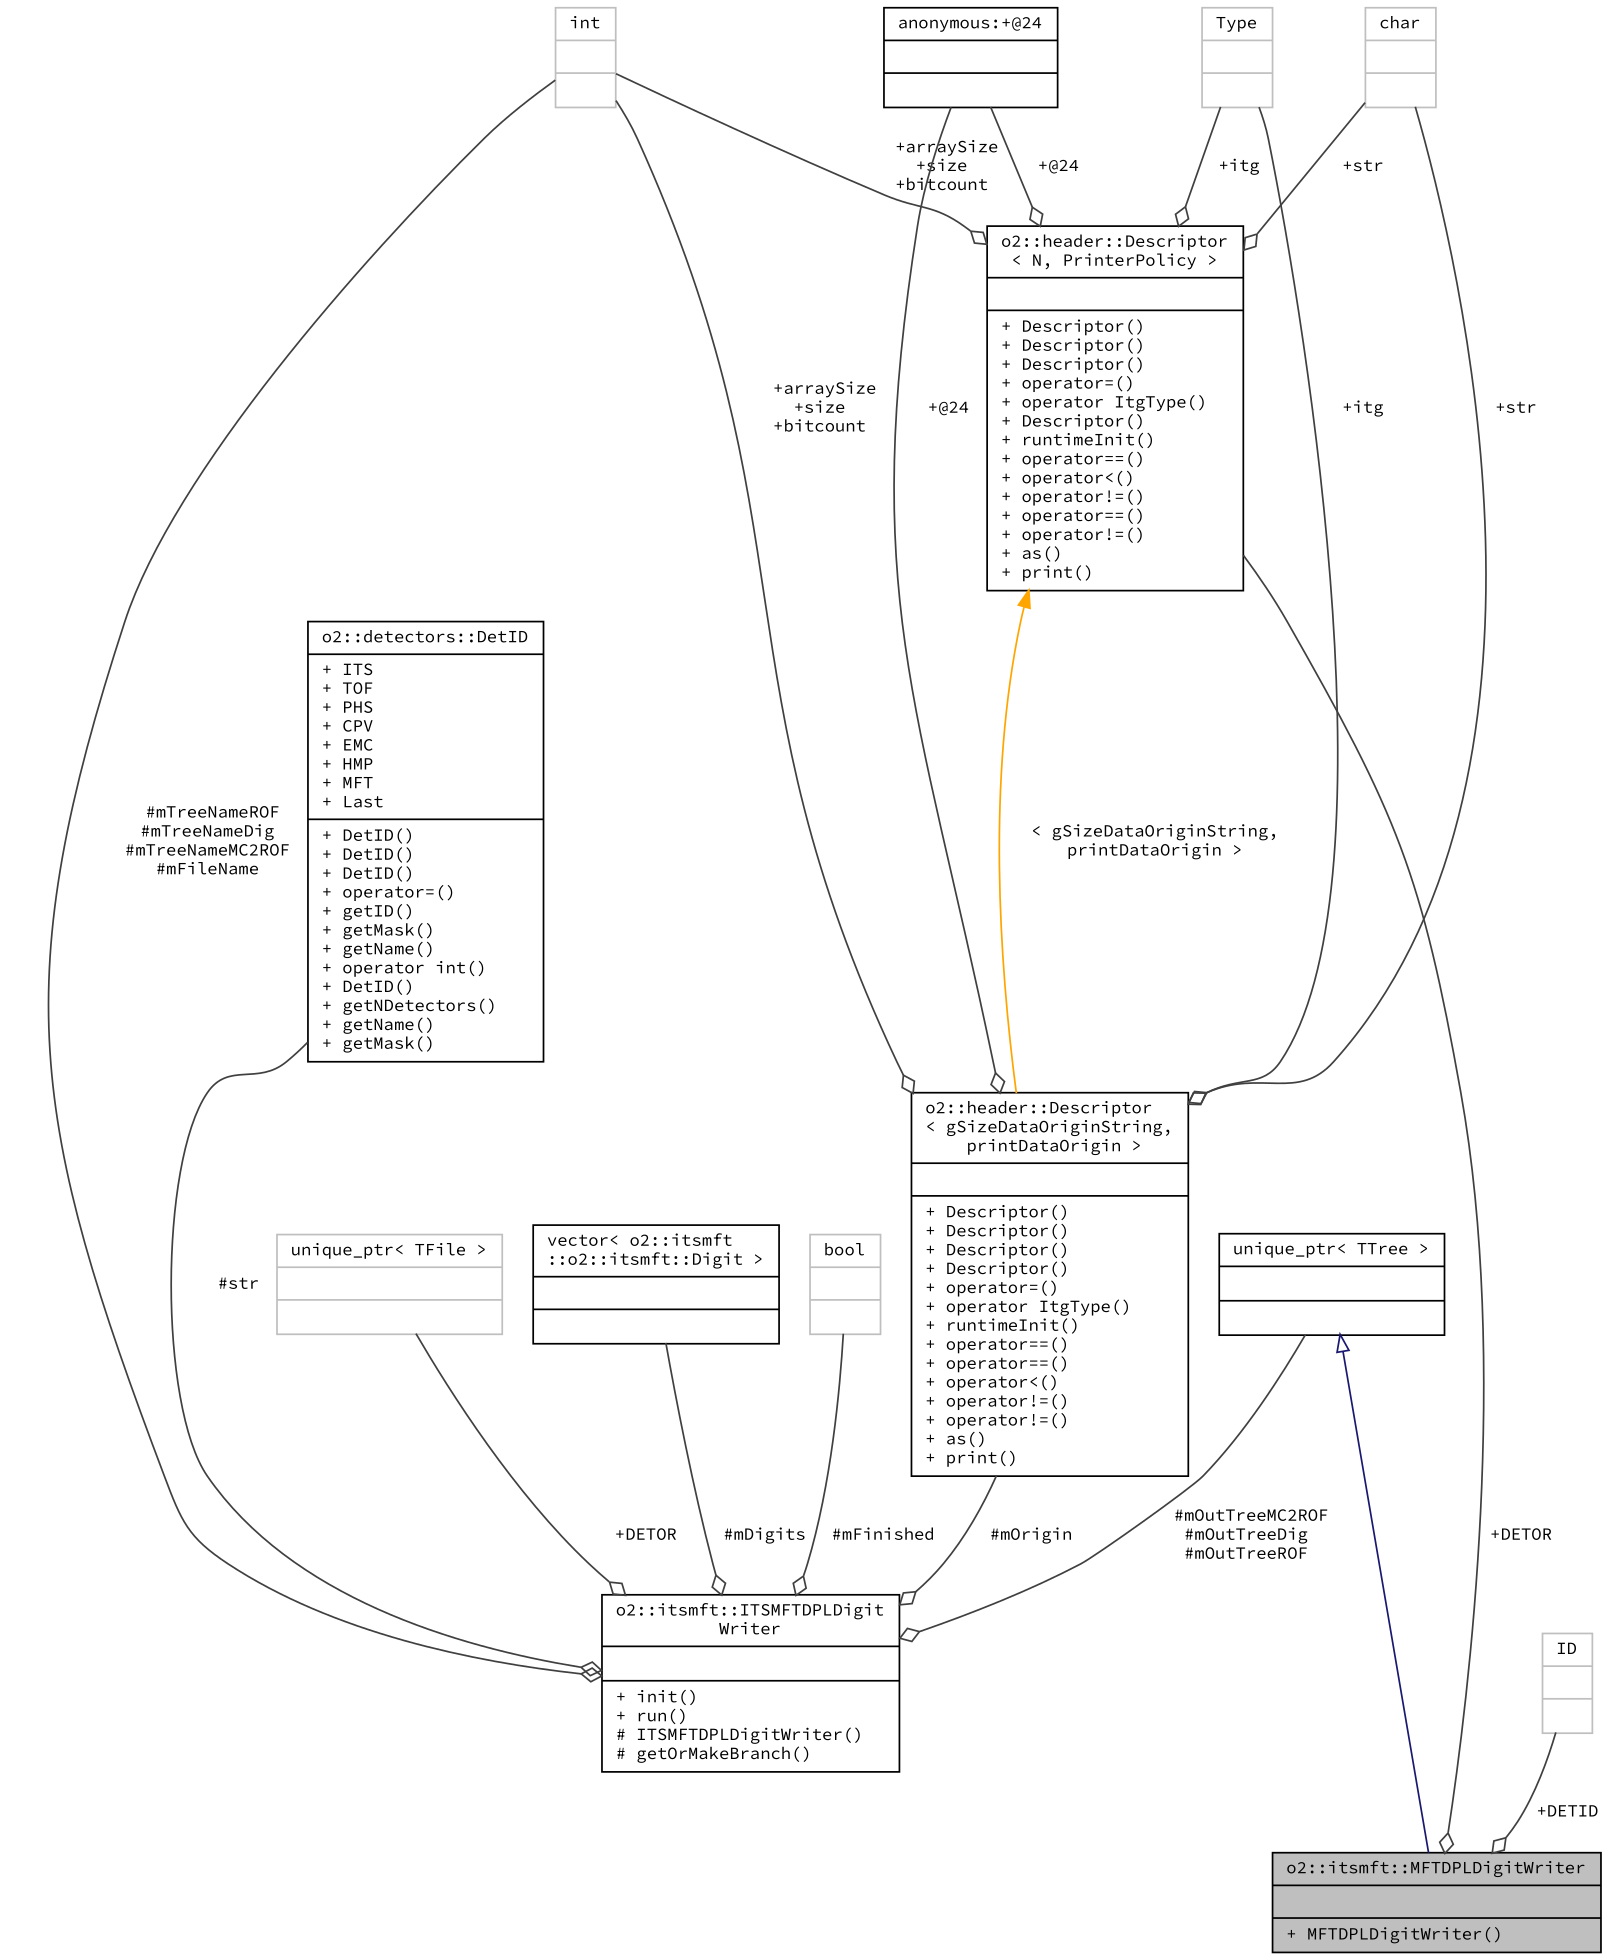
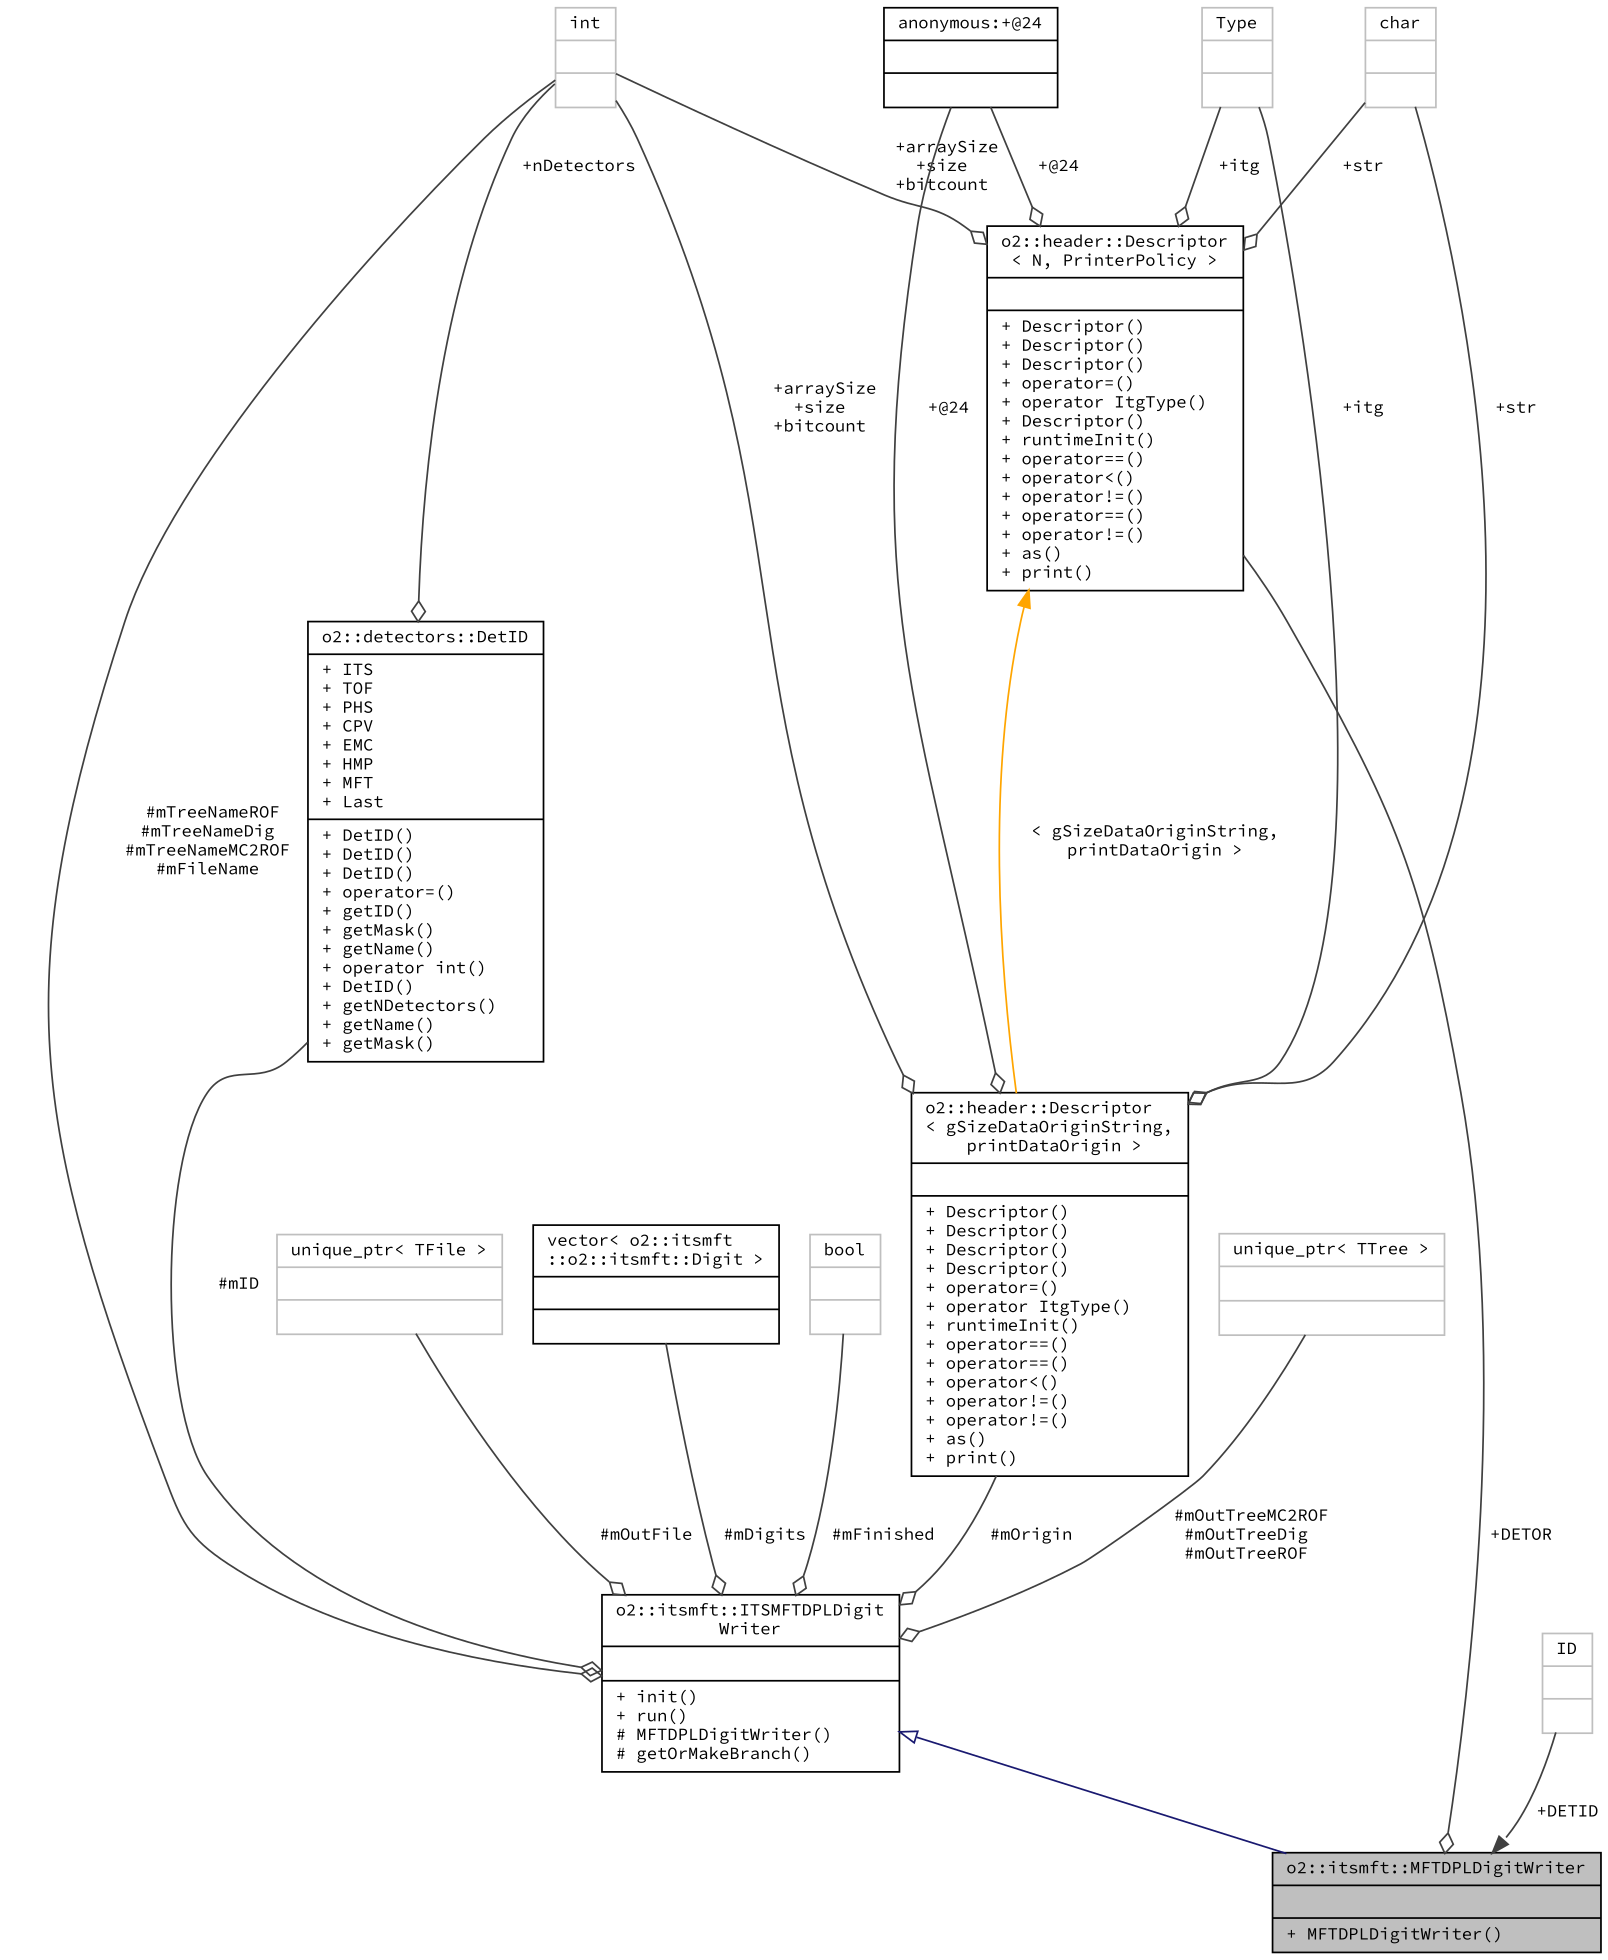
edge "int" -> "o2::detectors::DetID": added, label "+nDetectors"
edge "o2::detectors::DetID" -> "o2::itsmft::ITSMFTDPLDigit": label " #str" -> " #mID"
node "unique_ptr< TTree >": color black -> grey75
edge "unique_ptr< TFile >" -> "o2::itsmft::ITSMFTDPLDigit": label " +DETOR" -> " #mOutFile"
edge "o2::itsmft::MFTDPLDigitWriter" -> "unique_ptr< TTree >": now "o2::itsmft::MFTDPLDigitWriter" -> "o2::itsmft::ITSMFTDPLDigit"
node "o2::itsmft::ITSMFTDPLDigit": text "# ITSMFTDPLDigitWriter()" -> "# MFTDPLDigitWriter()"
edge "ID" -> "o2::itsmft::MFTDPLDigitWriter": arrowhead odiamond -> normal
